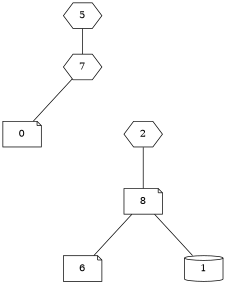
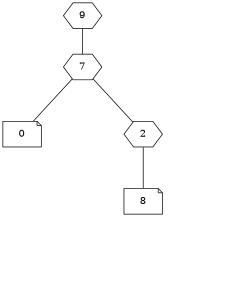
node "5": label "5" -> "9"
edge "7" -- "2": added
node "6": removed
node "1": removed
